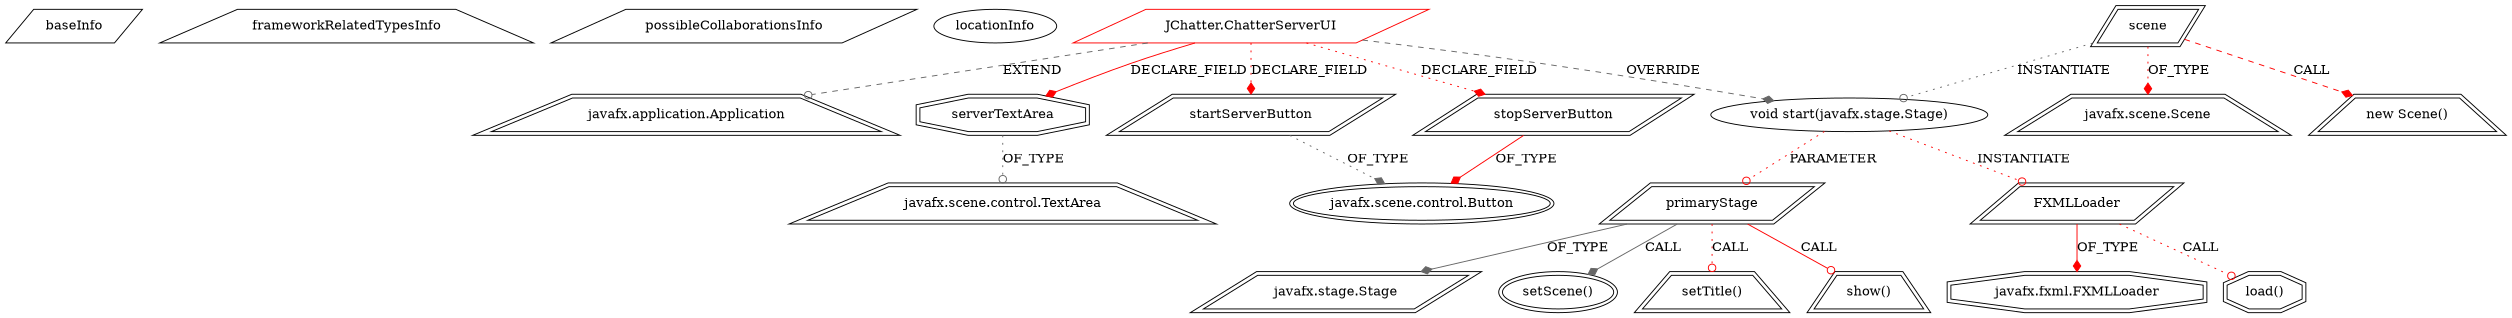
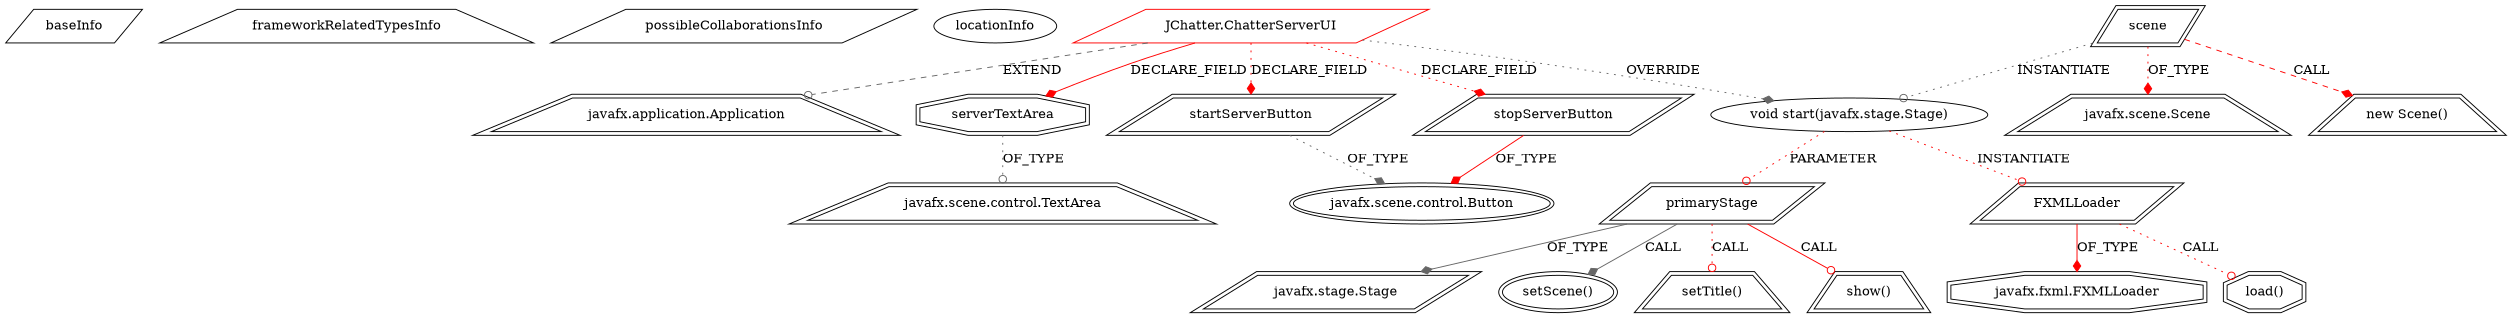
edge "JChatter.ChatterServerUI" -> "void start(javafx.stage.Stage)": style dashed -> dotted
